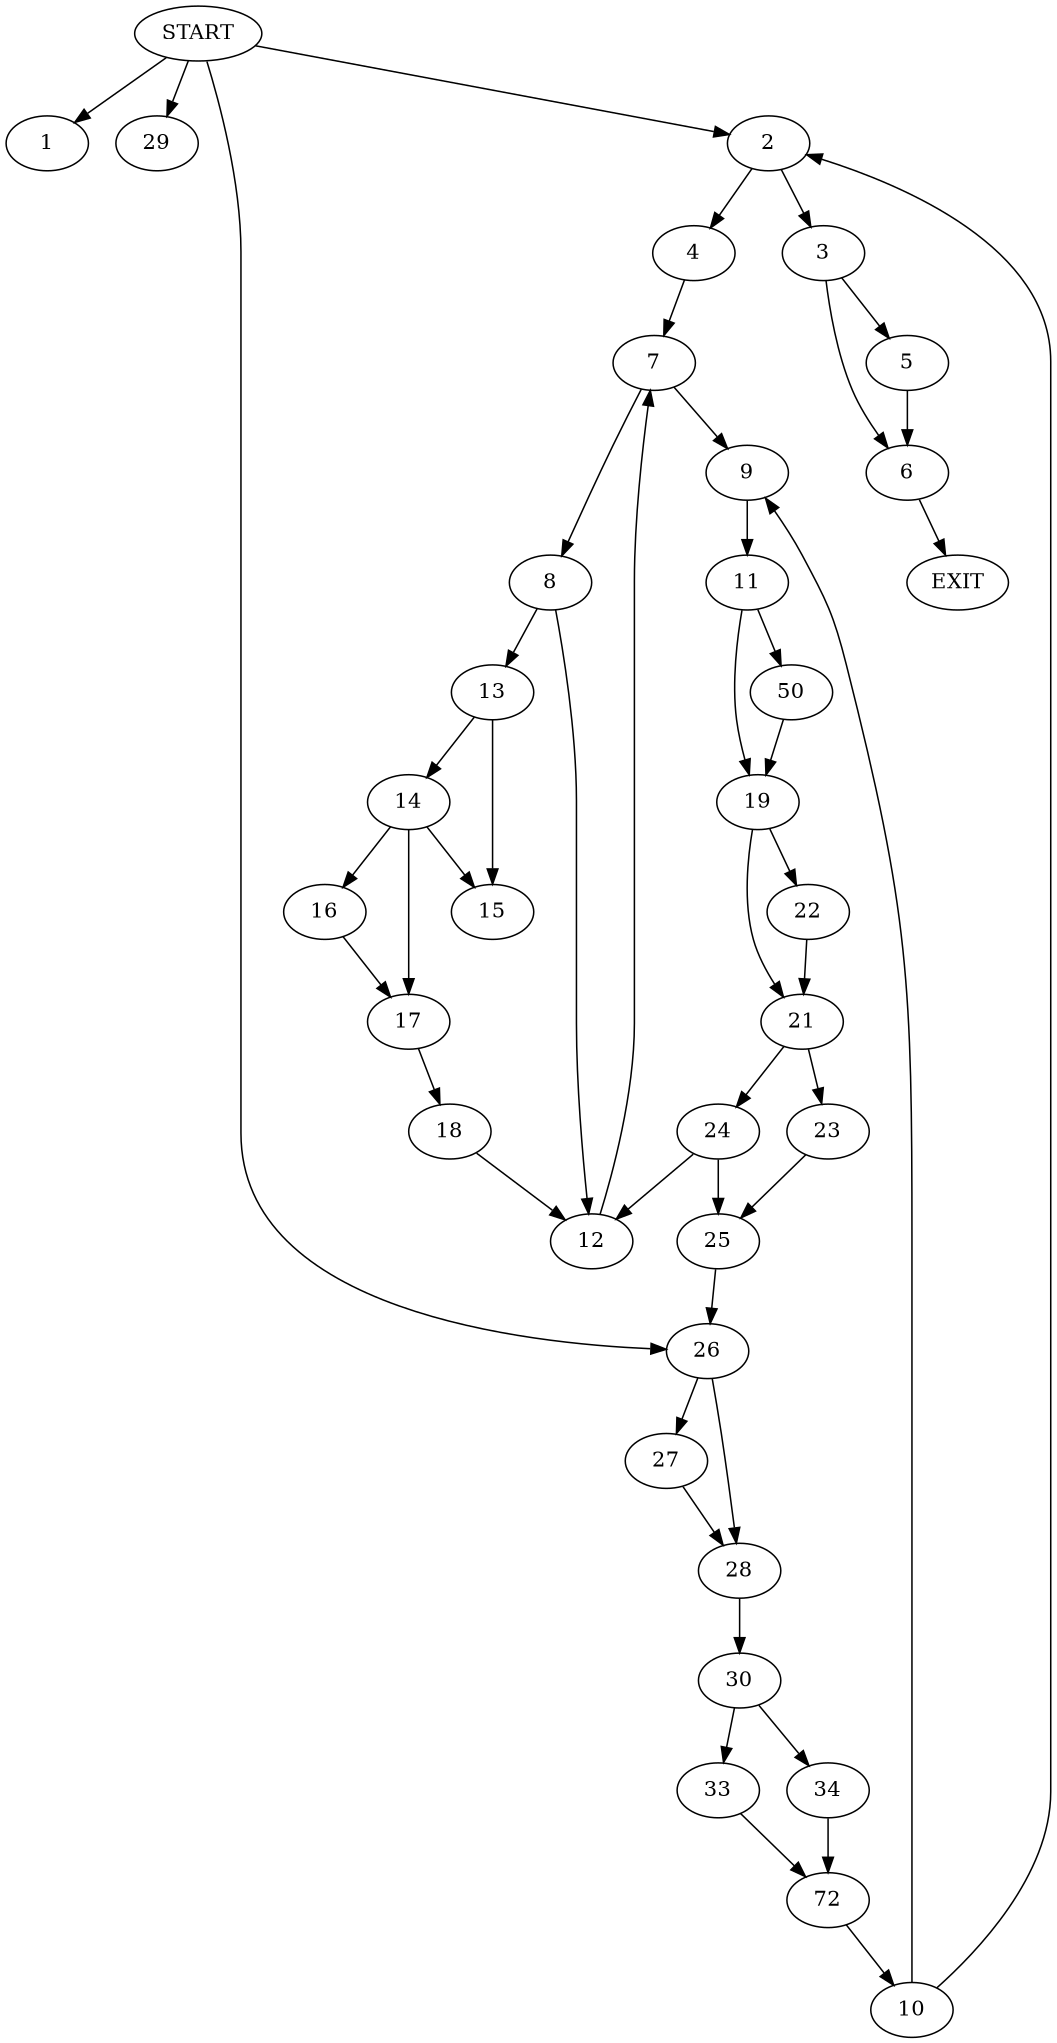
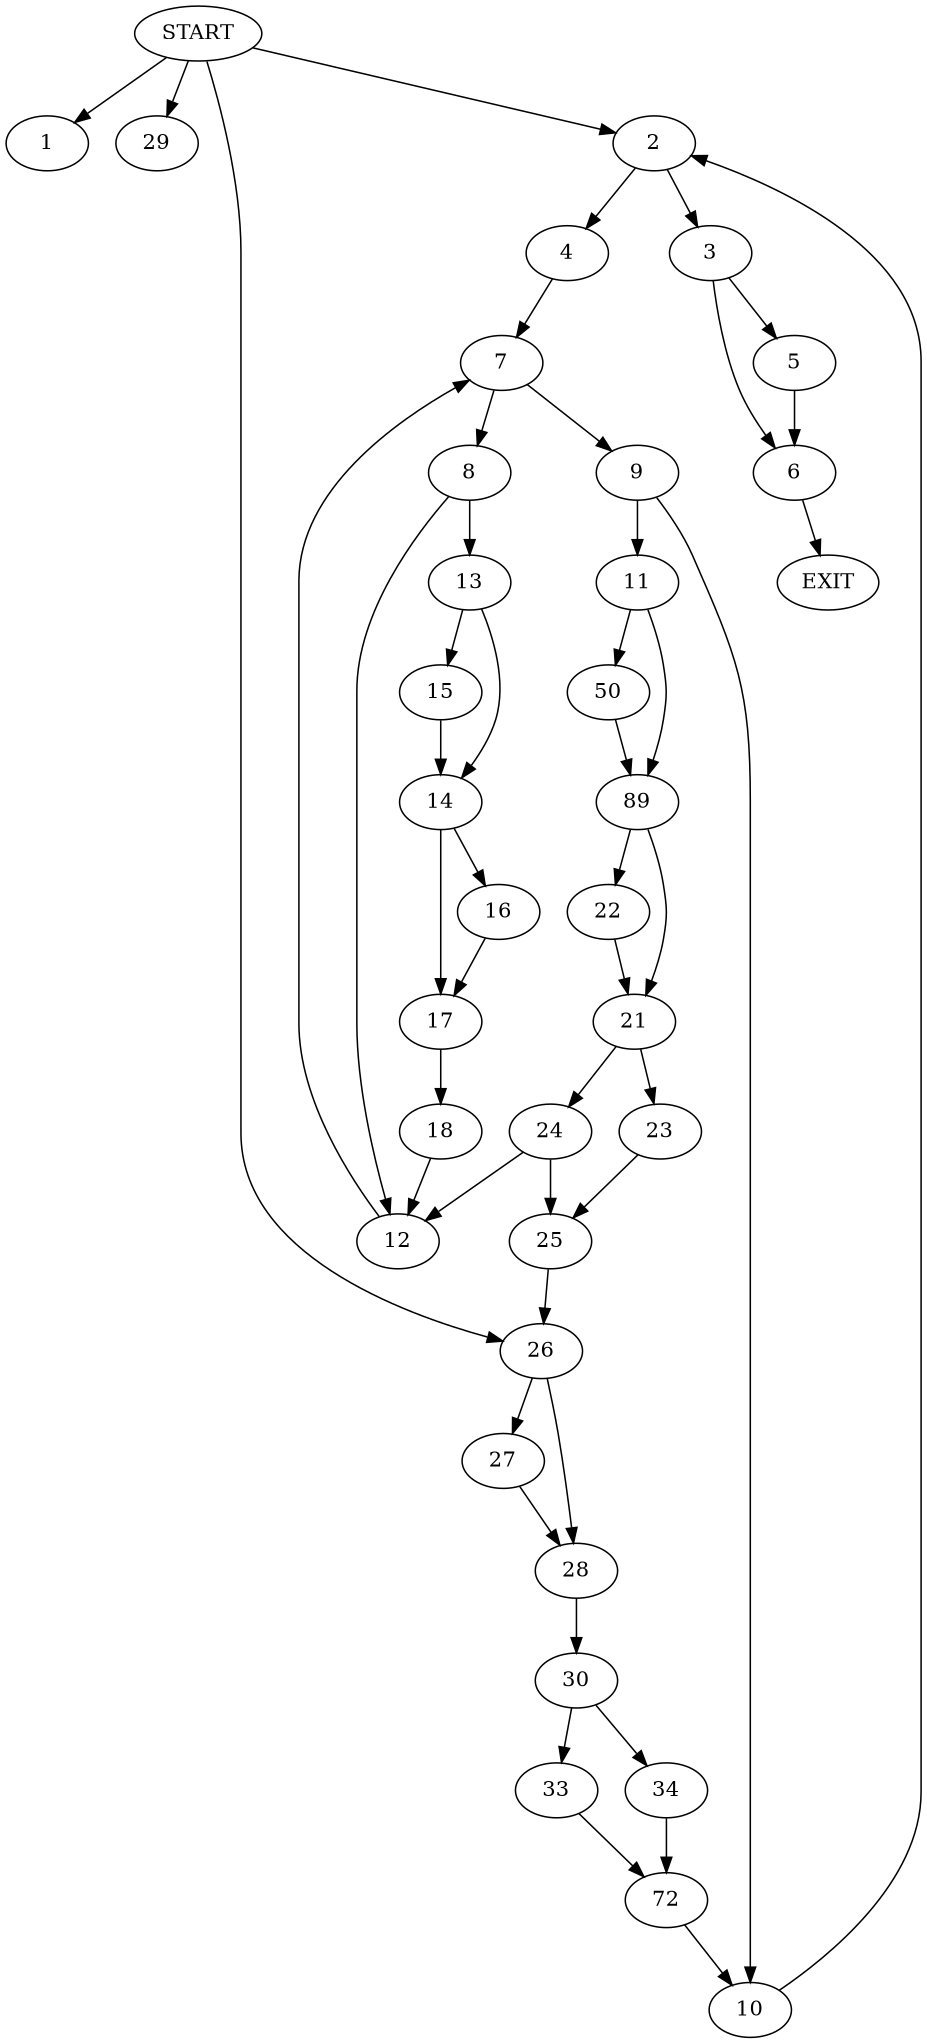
node "19": label "19" -> "89"
edge "14" -> "15": reversed
edge "10" -> "9": reversed
